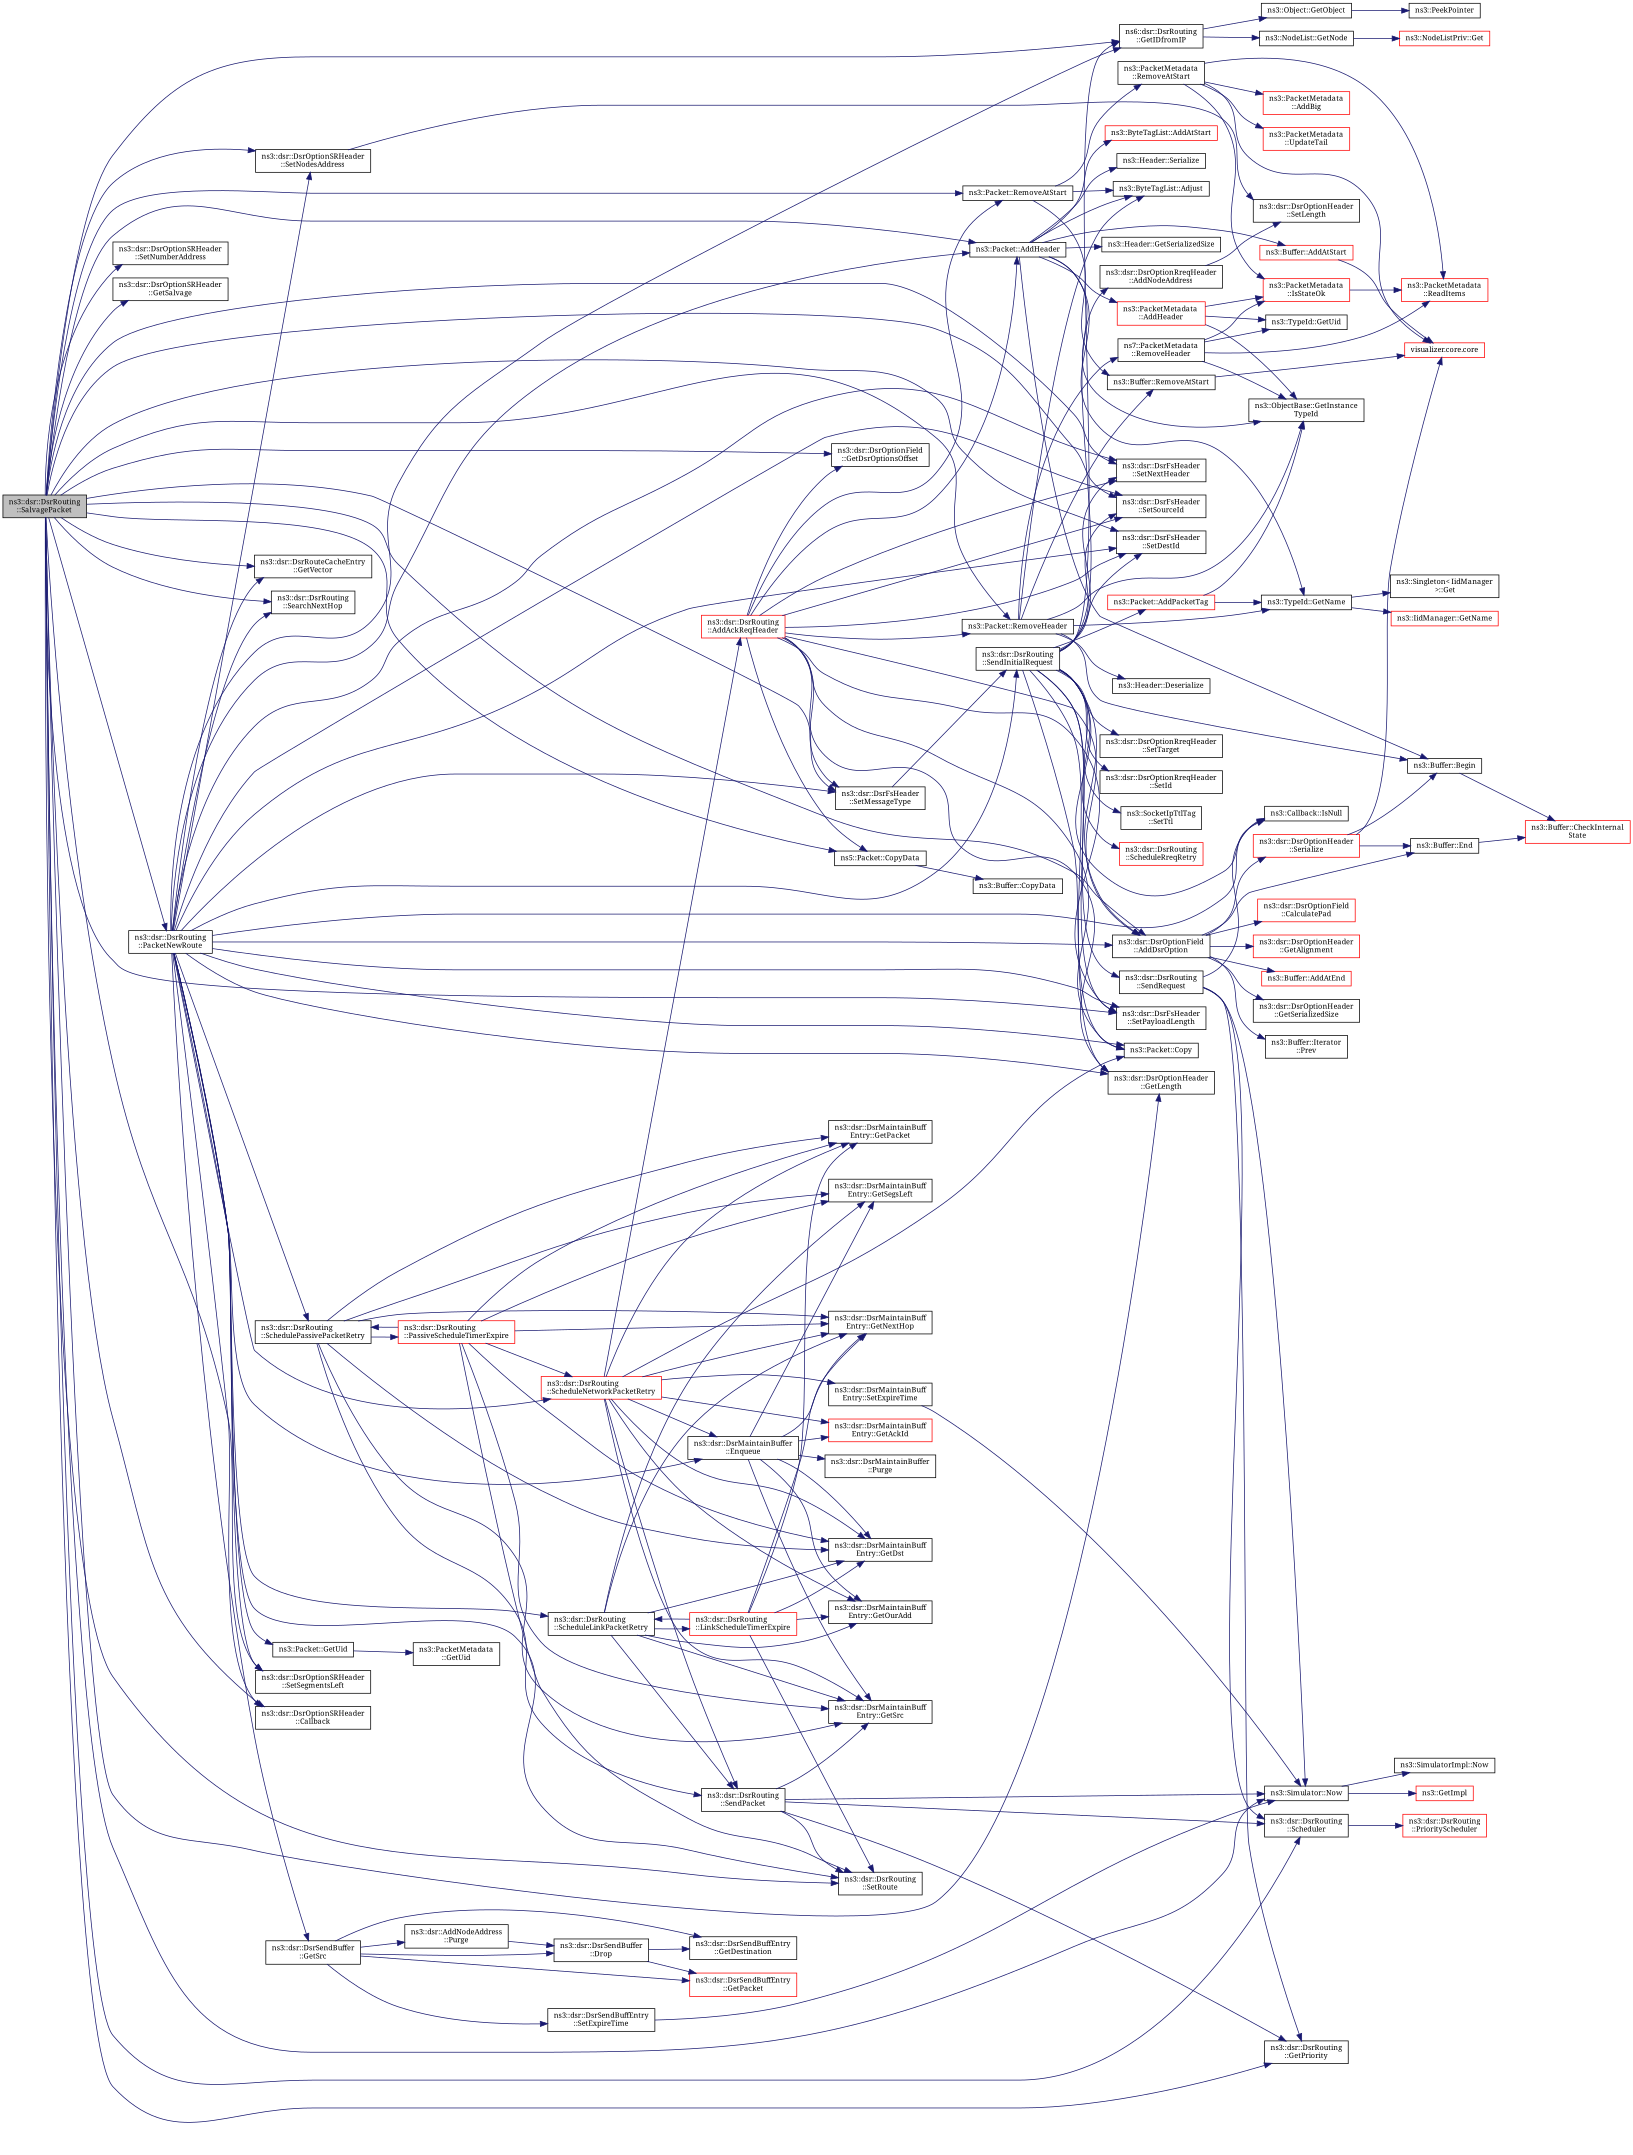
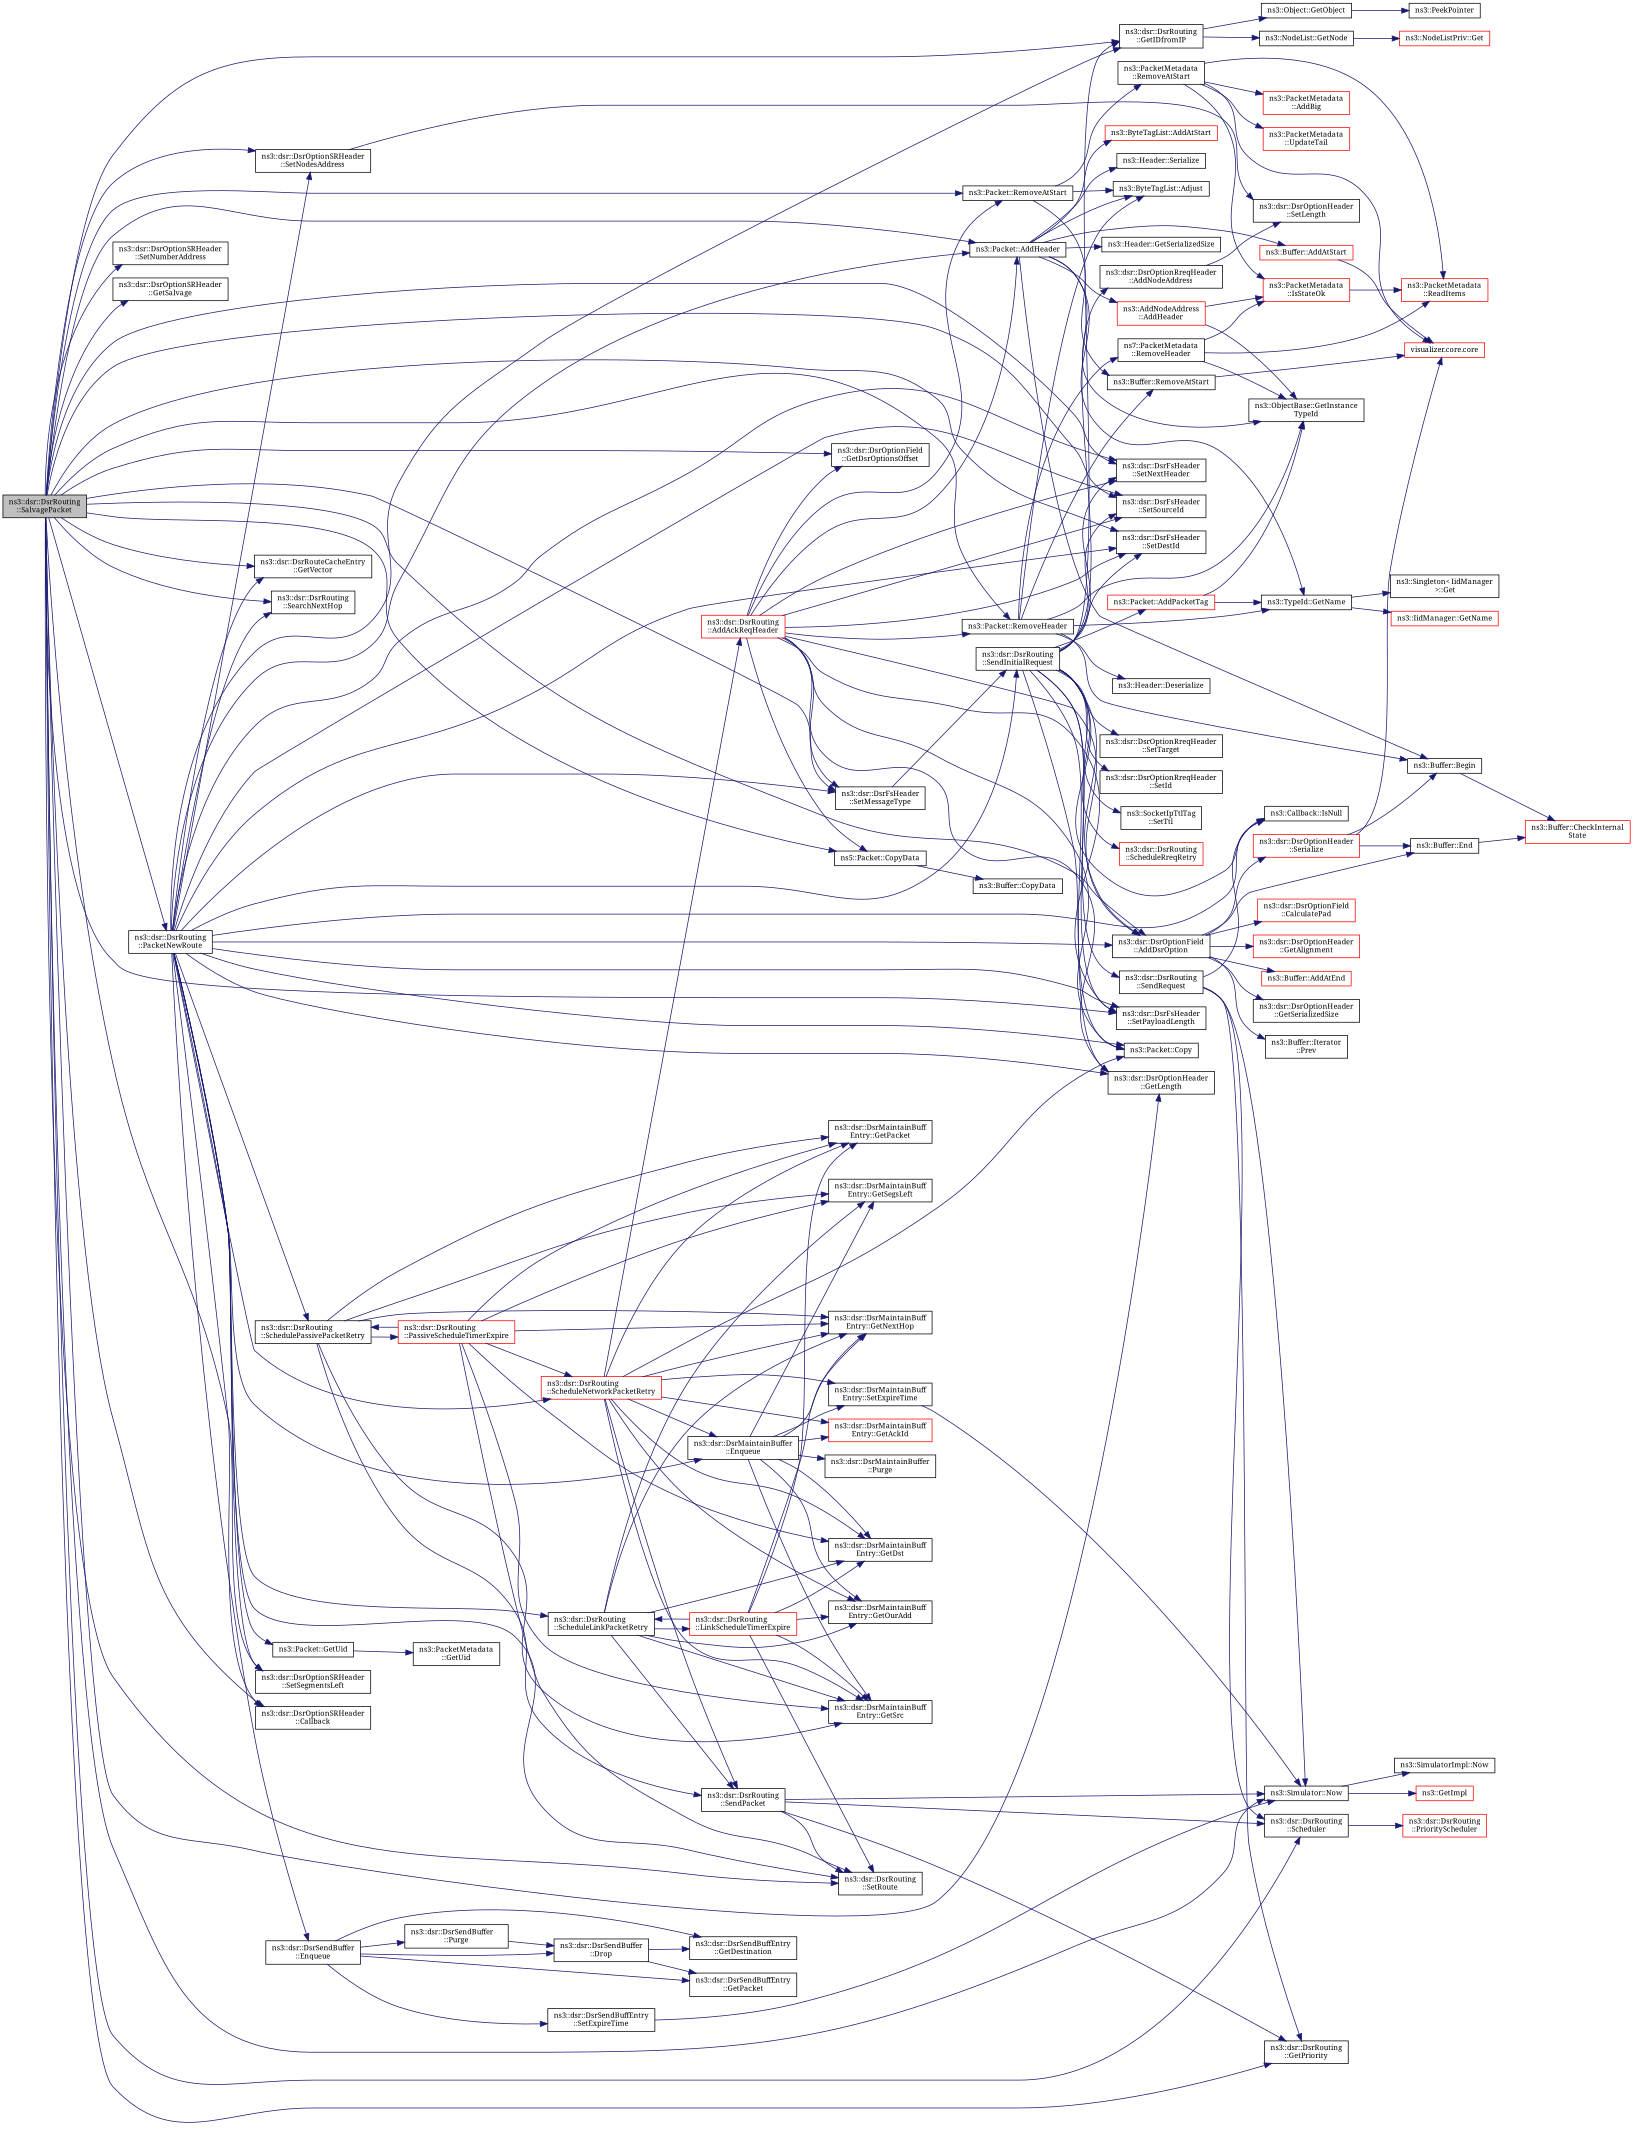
node "ns6::dsr::DsrRouting ::GetIDfromIP": label "ns6::dsr::DsrRouting ::GetIDfromIP" -> "ns3::dsr::DsrRouting ::GetIDfromIP"
node "ns3::PacketMetadata ::AddHeader": label "ns3::PacketMetadata ::AddHeader" -> "ns3::AddNodeAddress ::AddHeader"
node "ns3::TypeId::GetUid": removed
edge "ns3::dsr::DsrMaintainBuffer ::Enqueue" -> "ns3::dsr::DsrMaintainBuff Entry::SetExpireTime": added
edge "ns3::dsr::DsrRouting ::SchedulePassivePacketRetry" -> "ns3::dsr::DsrMaintainBuff Entry::GetDst": removed
edge "ns3::dsr::DsrRouting ::SendPacket" -> "ns3::dsr::DsrMaintainBuff Entry::GetSrc": now "ns3::dsr::DsrRouting ::LinkScheduleTimerExpire" -> "ns3::dsr::DsrMaintainBuff Entry::GetSrc"
node "ns3::dsr::AddNodeAddress ::Purge": label "ns3::dsr::AddNodeAddress ::Purge" -> "ns3::dsr::DsrSendBuffer ::Purge"
node "ns3::dsr::DsrSendBuffer ::GetSrc": label "ns3::dsr::DsrSendBuffer ::GetSrc" -> "ns3::dsr::DsrSendBuffer ::Enqueue"
node "ns3::dsr::DsrSendBuffEntry ::GetPacket": color red -> black
